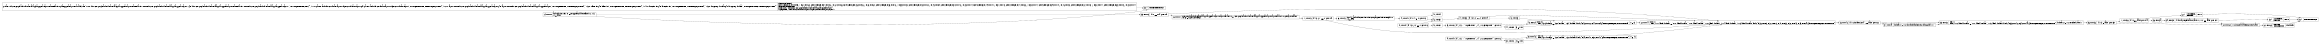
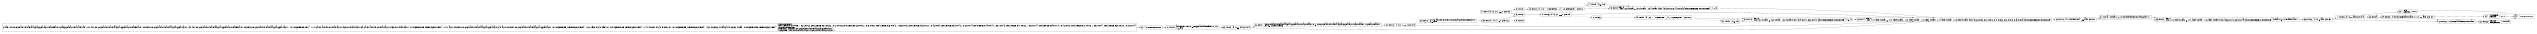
node "62: ?": text "SYNTHETIC" -> "USE"
edge "48: 0x0035" -> "45: 0x002f": now "48: 0x0035" -> "49: 0x0040"
edge "34: 0x0000" -> "32: ?": reversed
